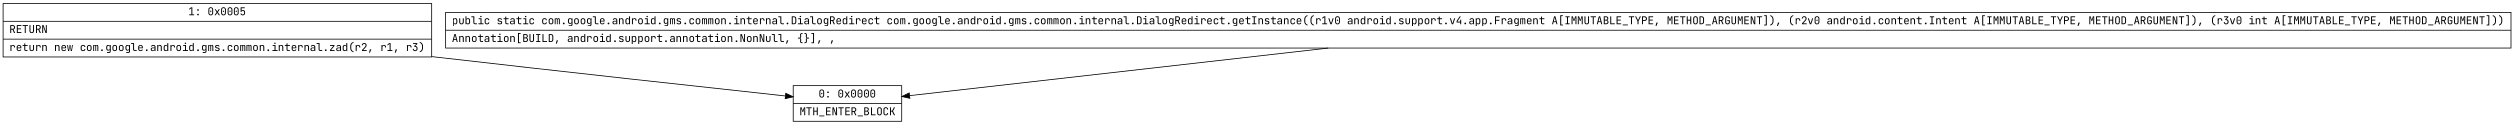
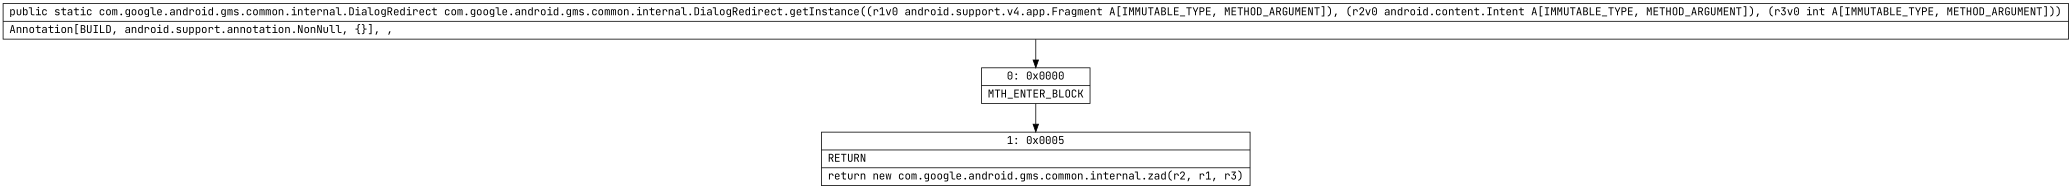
edge "1: 0x0005" -> "0: 0x0000": reversed
